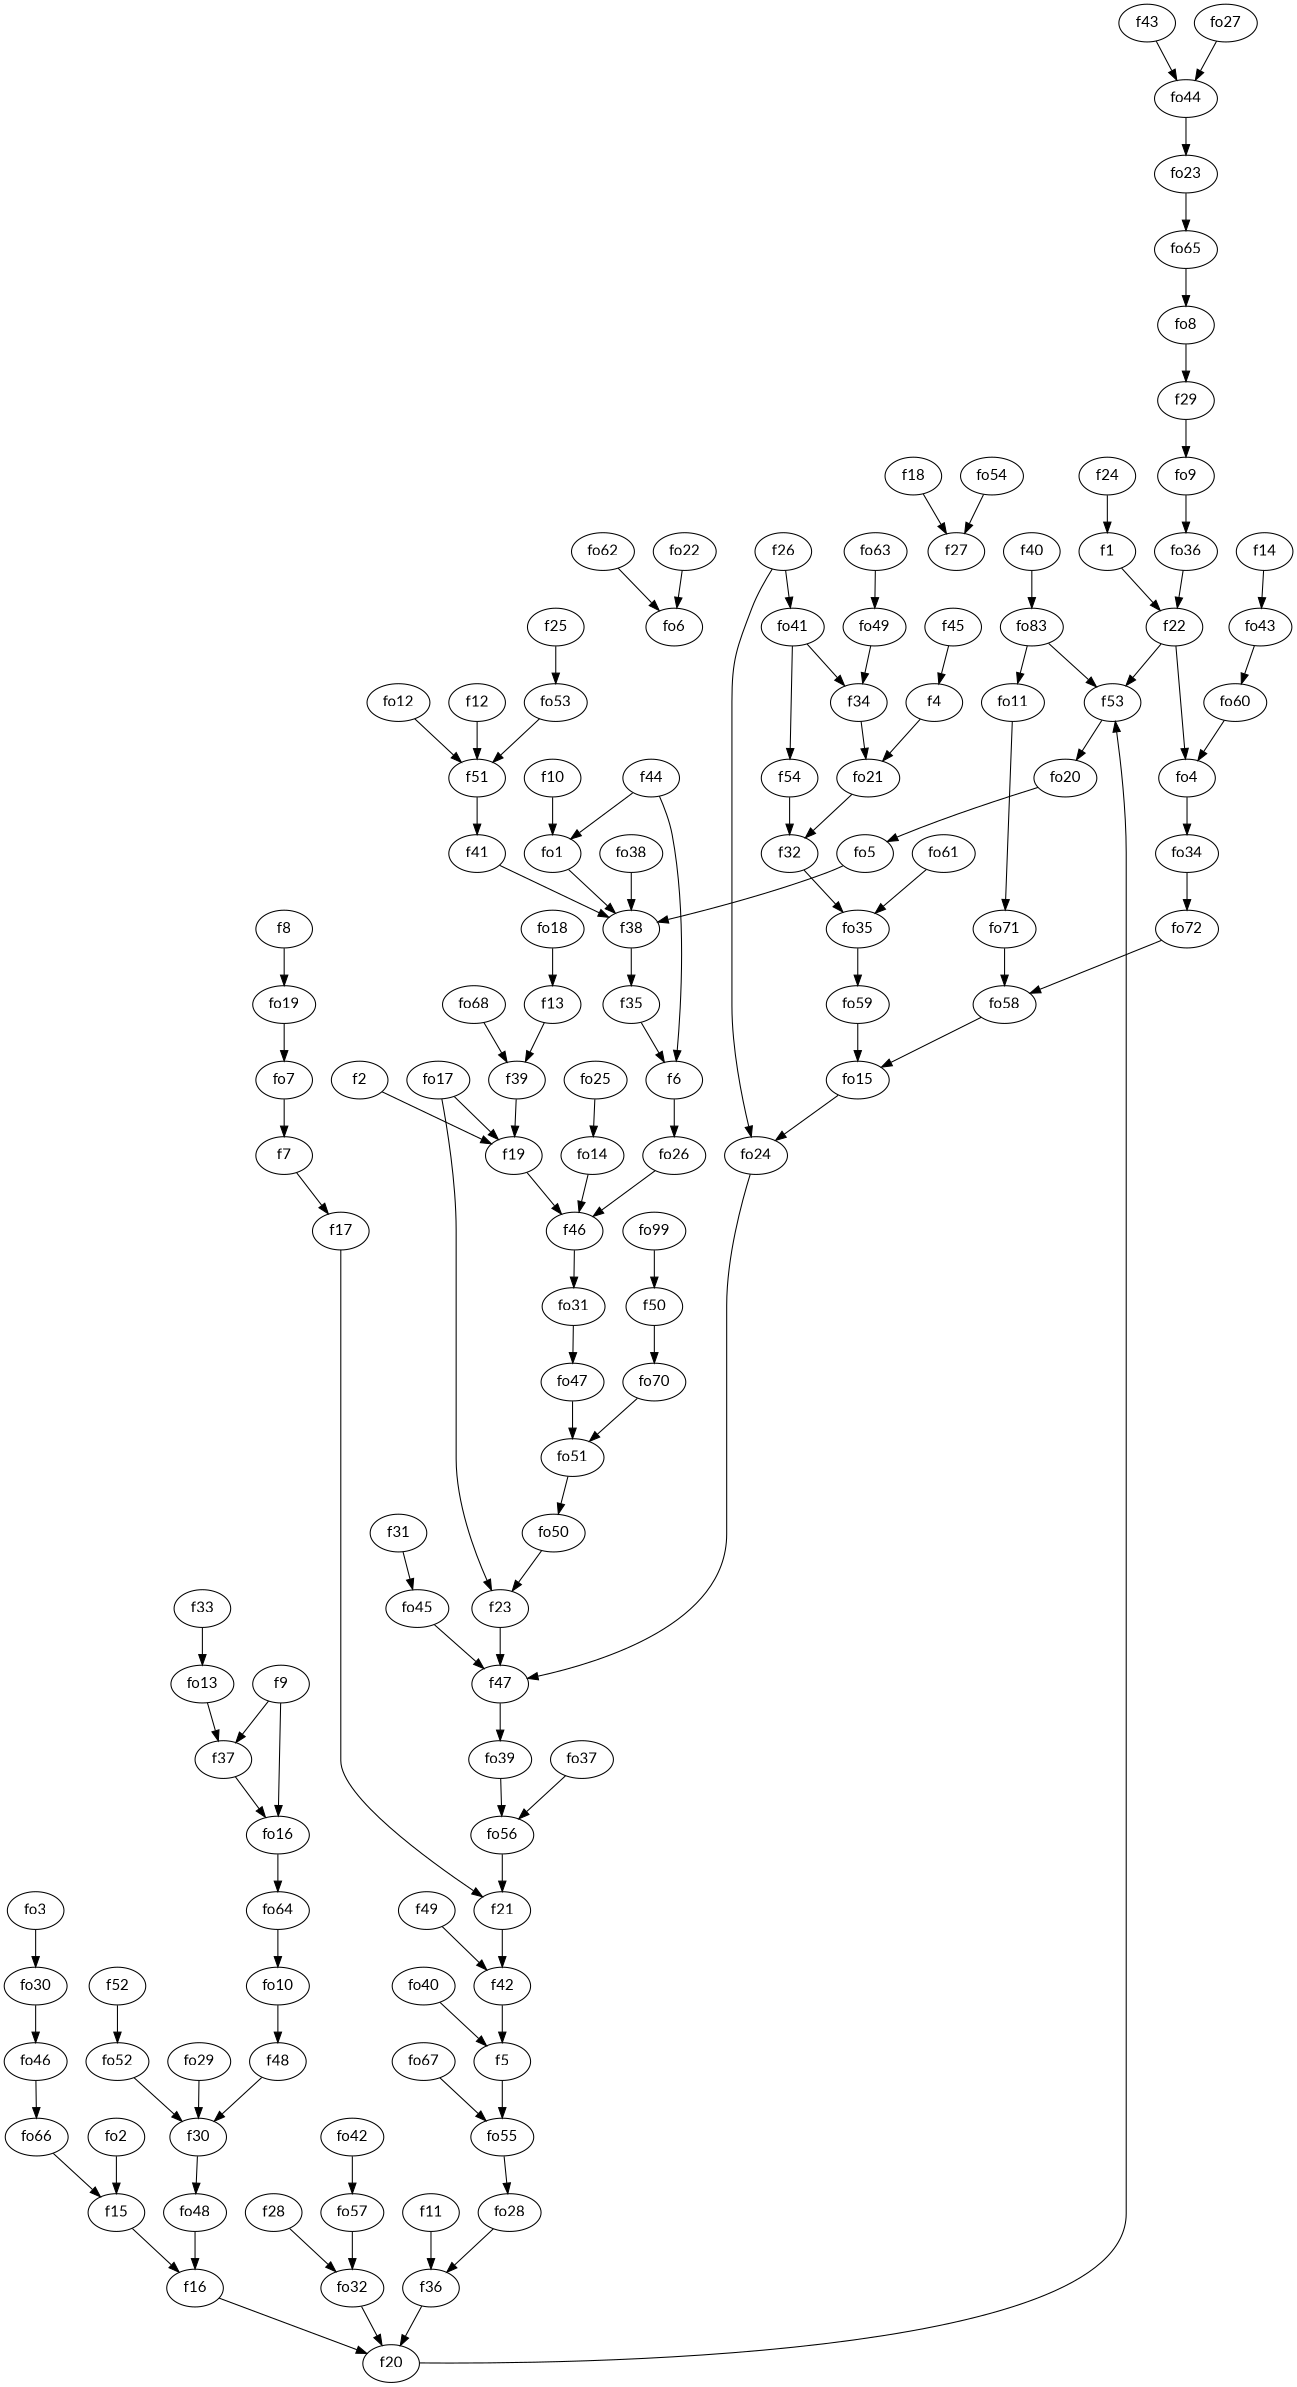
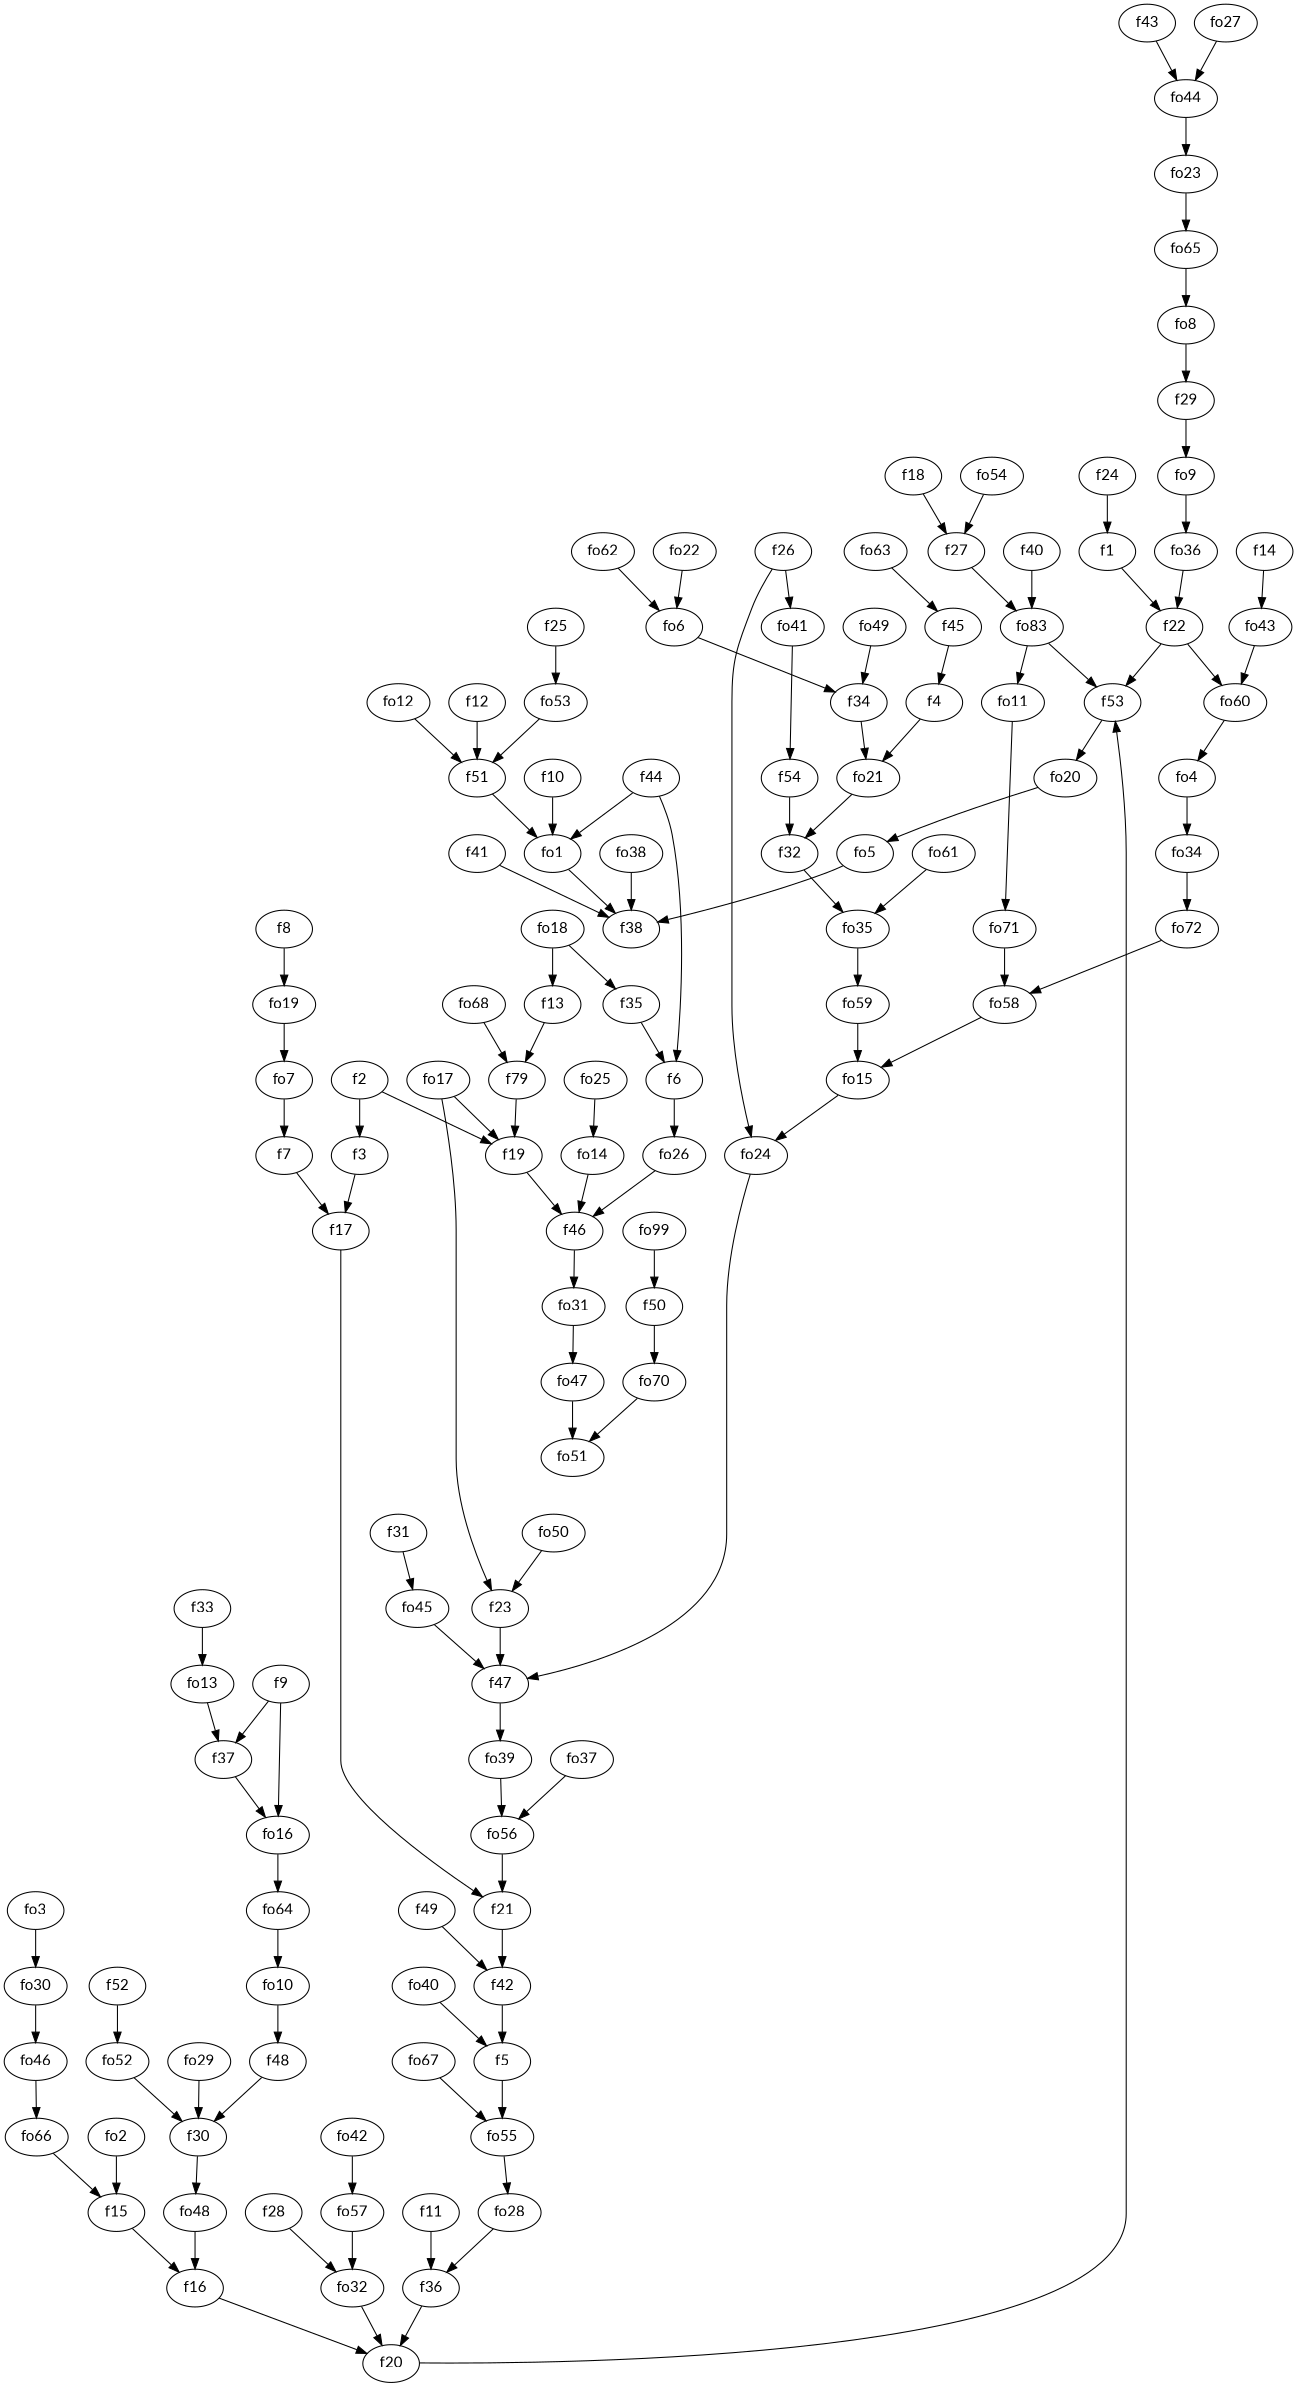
edge "fo63" -> "fo49": now "fo63" -> "f45"
edge "f27" -> "fo83": added
edge "fo41" -> "f34": now "fo6" -> "f34"
edge "f22" -> "fo4": now "f22" -> "fo60"
edge "f51" -> "f41": now "f51" -> "fo1"
edge "f38" -> "f35": now "fo18" -> "f35"
node "f39": label "f39" -> "f79"
node "f3": added
edge "fo51" -> "fo50": removed
